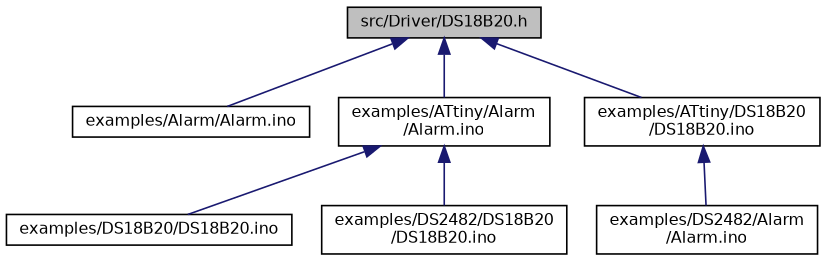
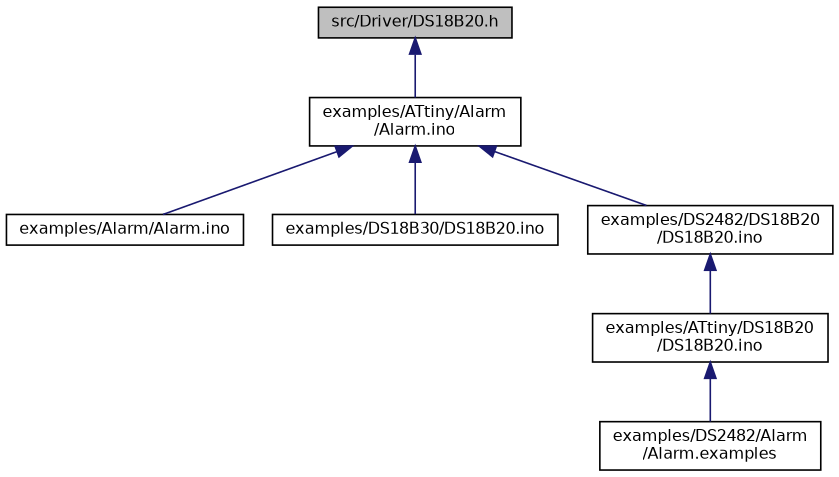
edge "examples/ATtiny/DS18B20 /DS18B20.ino" -> "src/Driver/DS18B20.h": now "examples/ATtiny/DS18B20 /DS18B20.ino" -> "examples/DS2482/DS18B20 /DS18B20.ino"
edge "examples/Alarm/Alarm.ino" -> "src/Driver/DS18B20.h": now "examples/Alarm/Alarm.ino" -> "examples/ATtiny/Alarm /Alarm.ino"
node "examples/DS18B20/DS18B20.ino": label "examples/DS18B20/DS18B20.ino" -> "examples/DS18B30/DS18B20.ino"
node "examples/DS2482/Alarm /Alarm.ino": label "examples/DS2482/Alarm /Alarm.ino" -> "examples/DS2482/Alarm /Alarm.examples"
